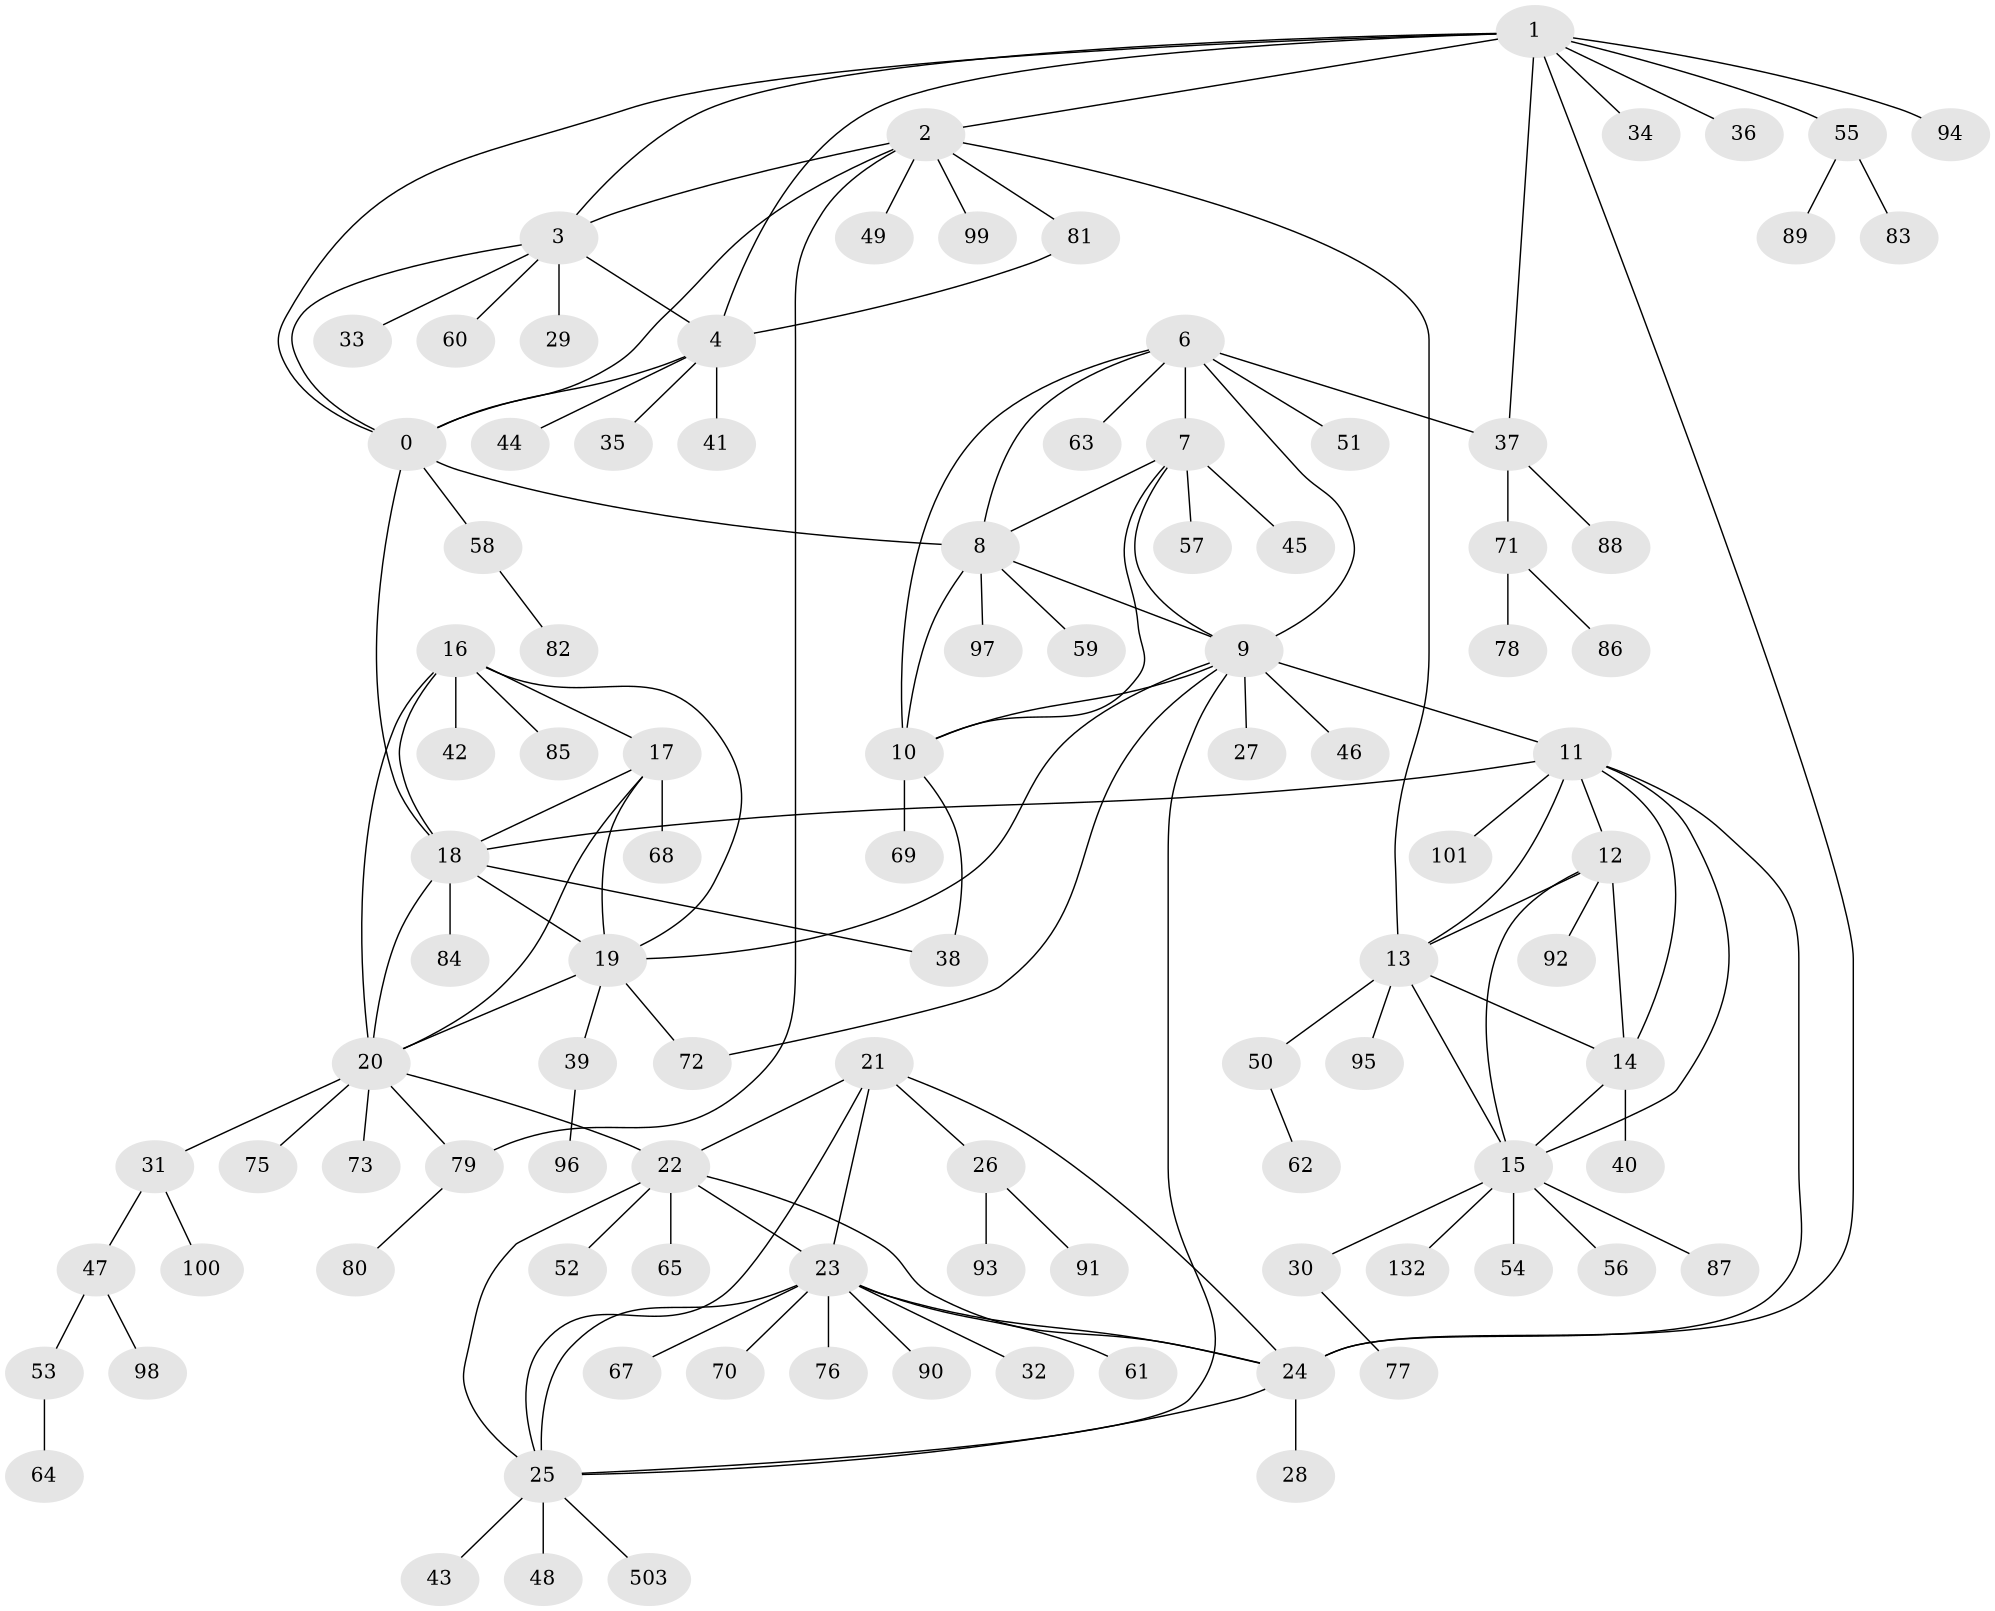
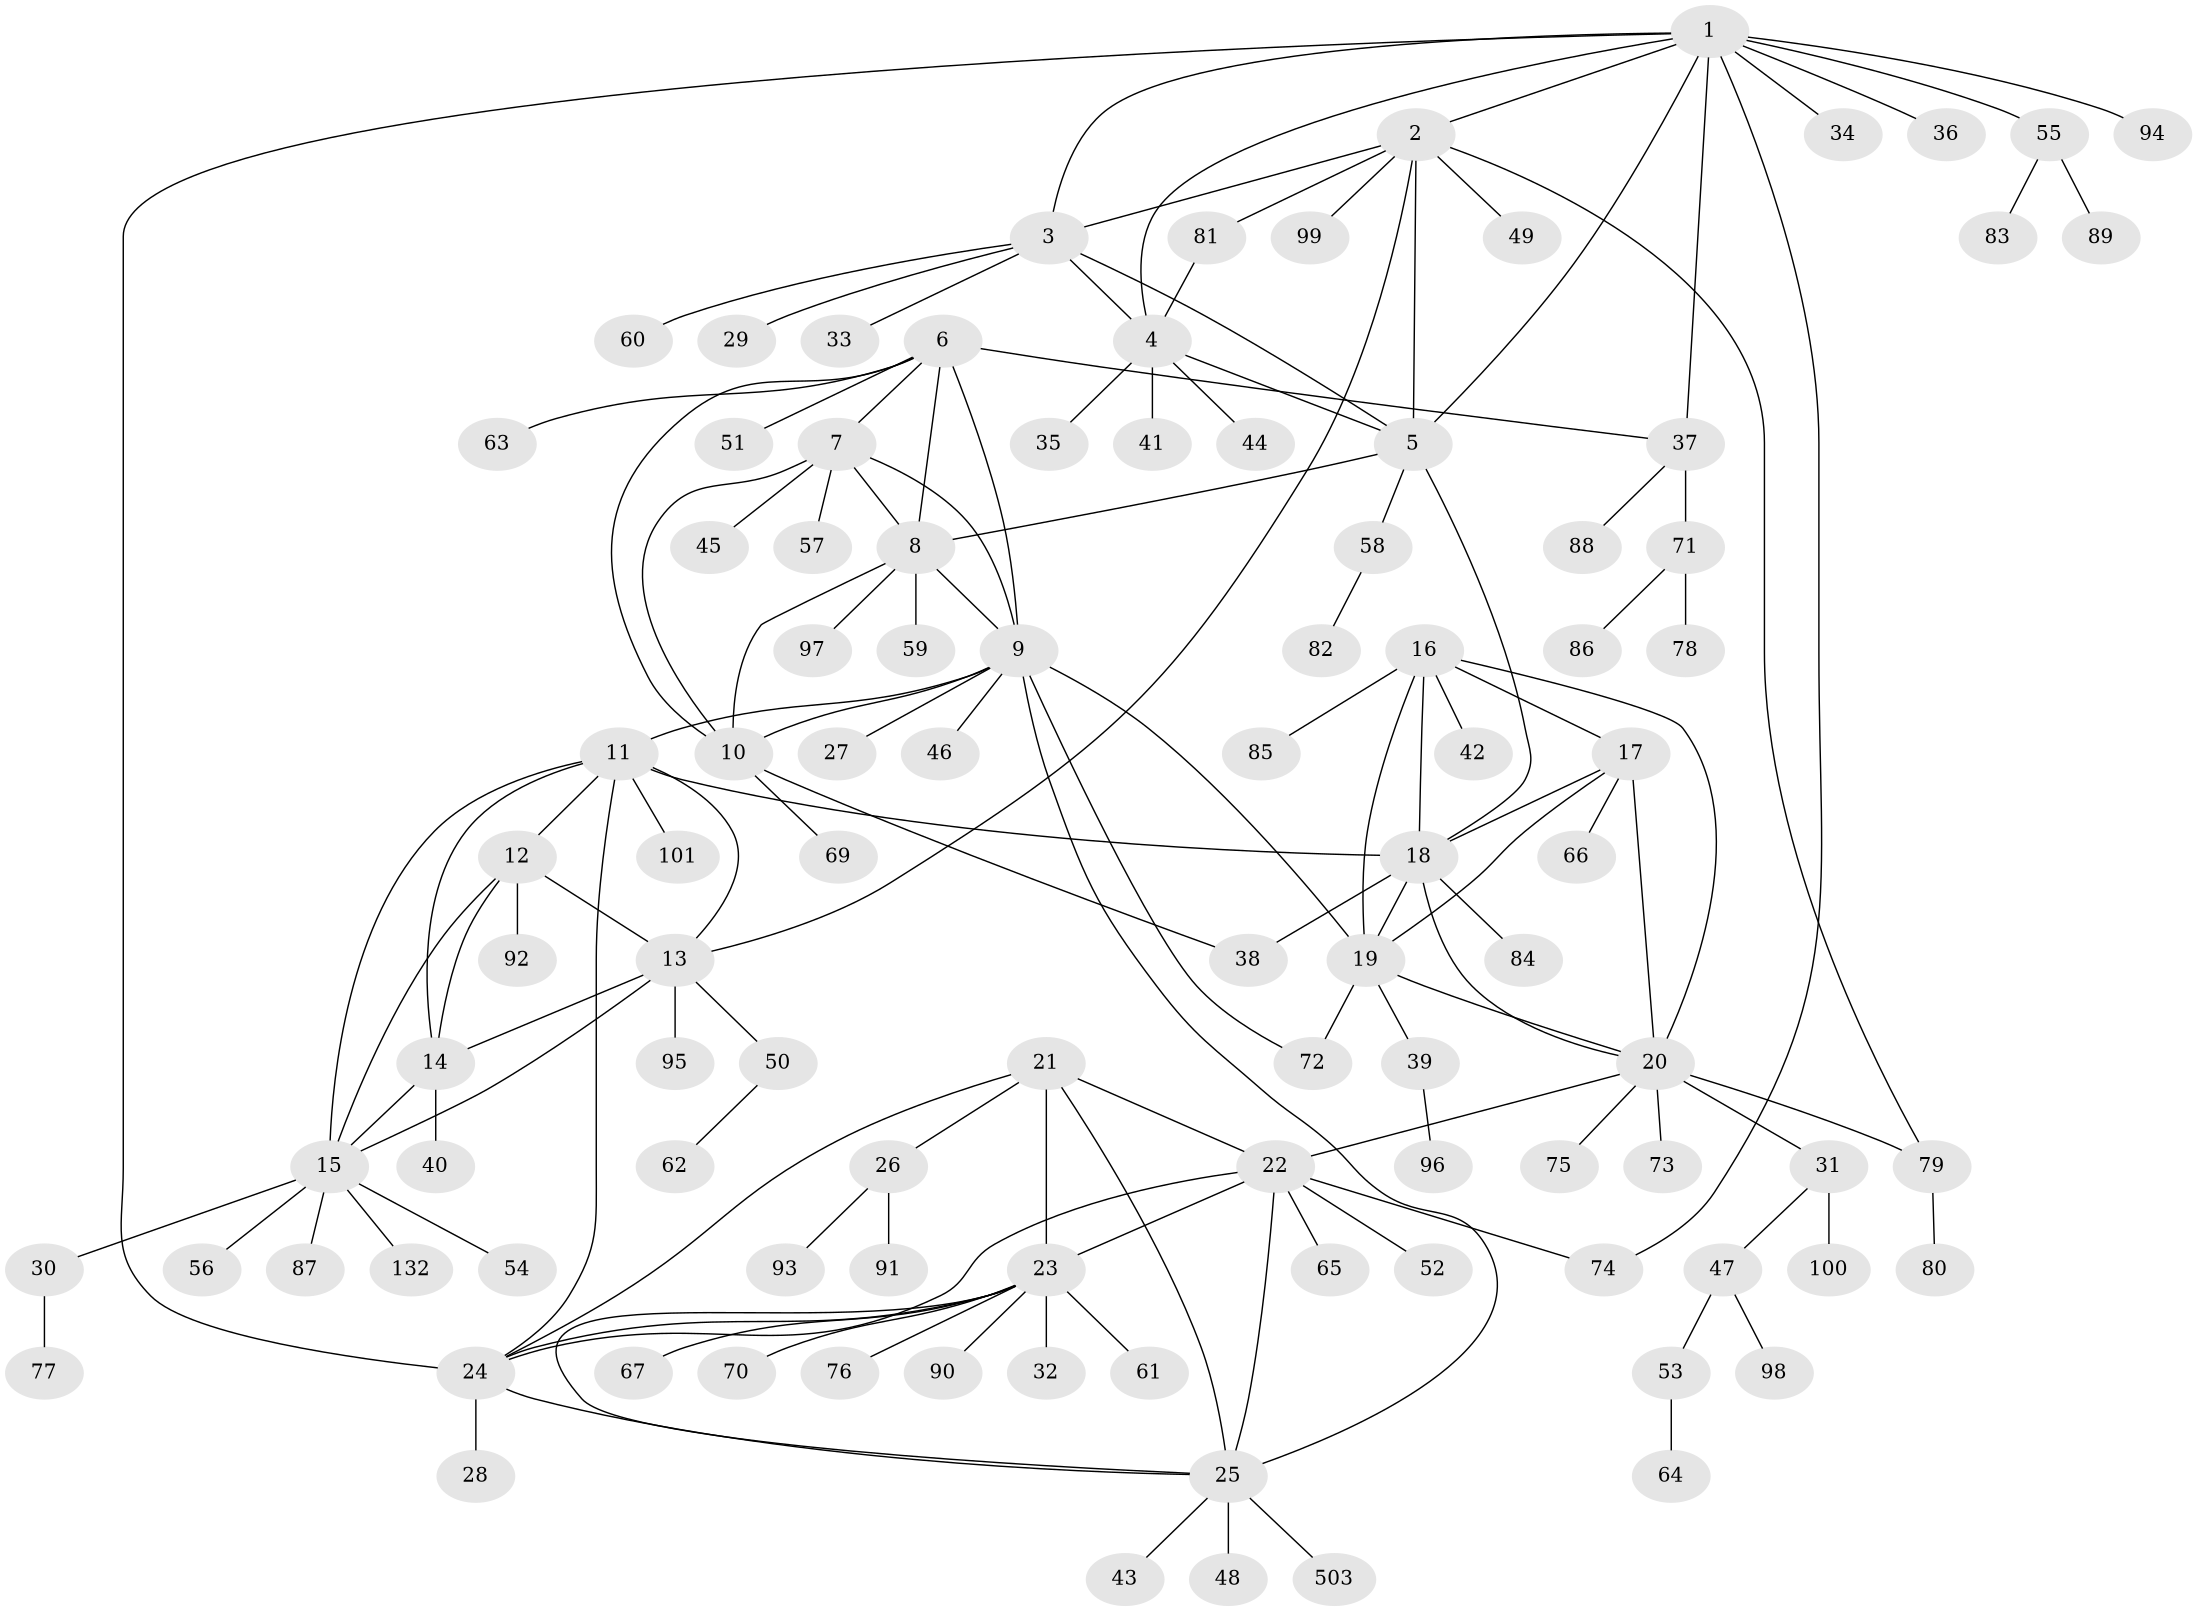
node "0": label "0" -> "5"
node "68": label "68" -> "66"
node "74": added
